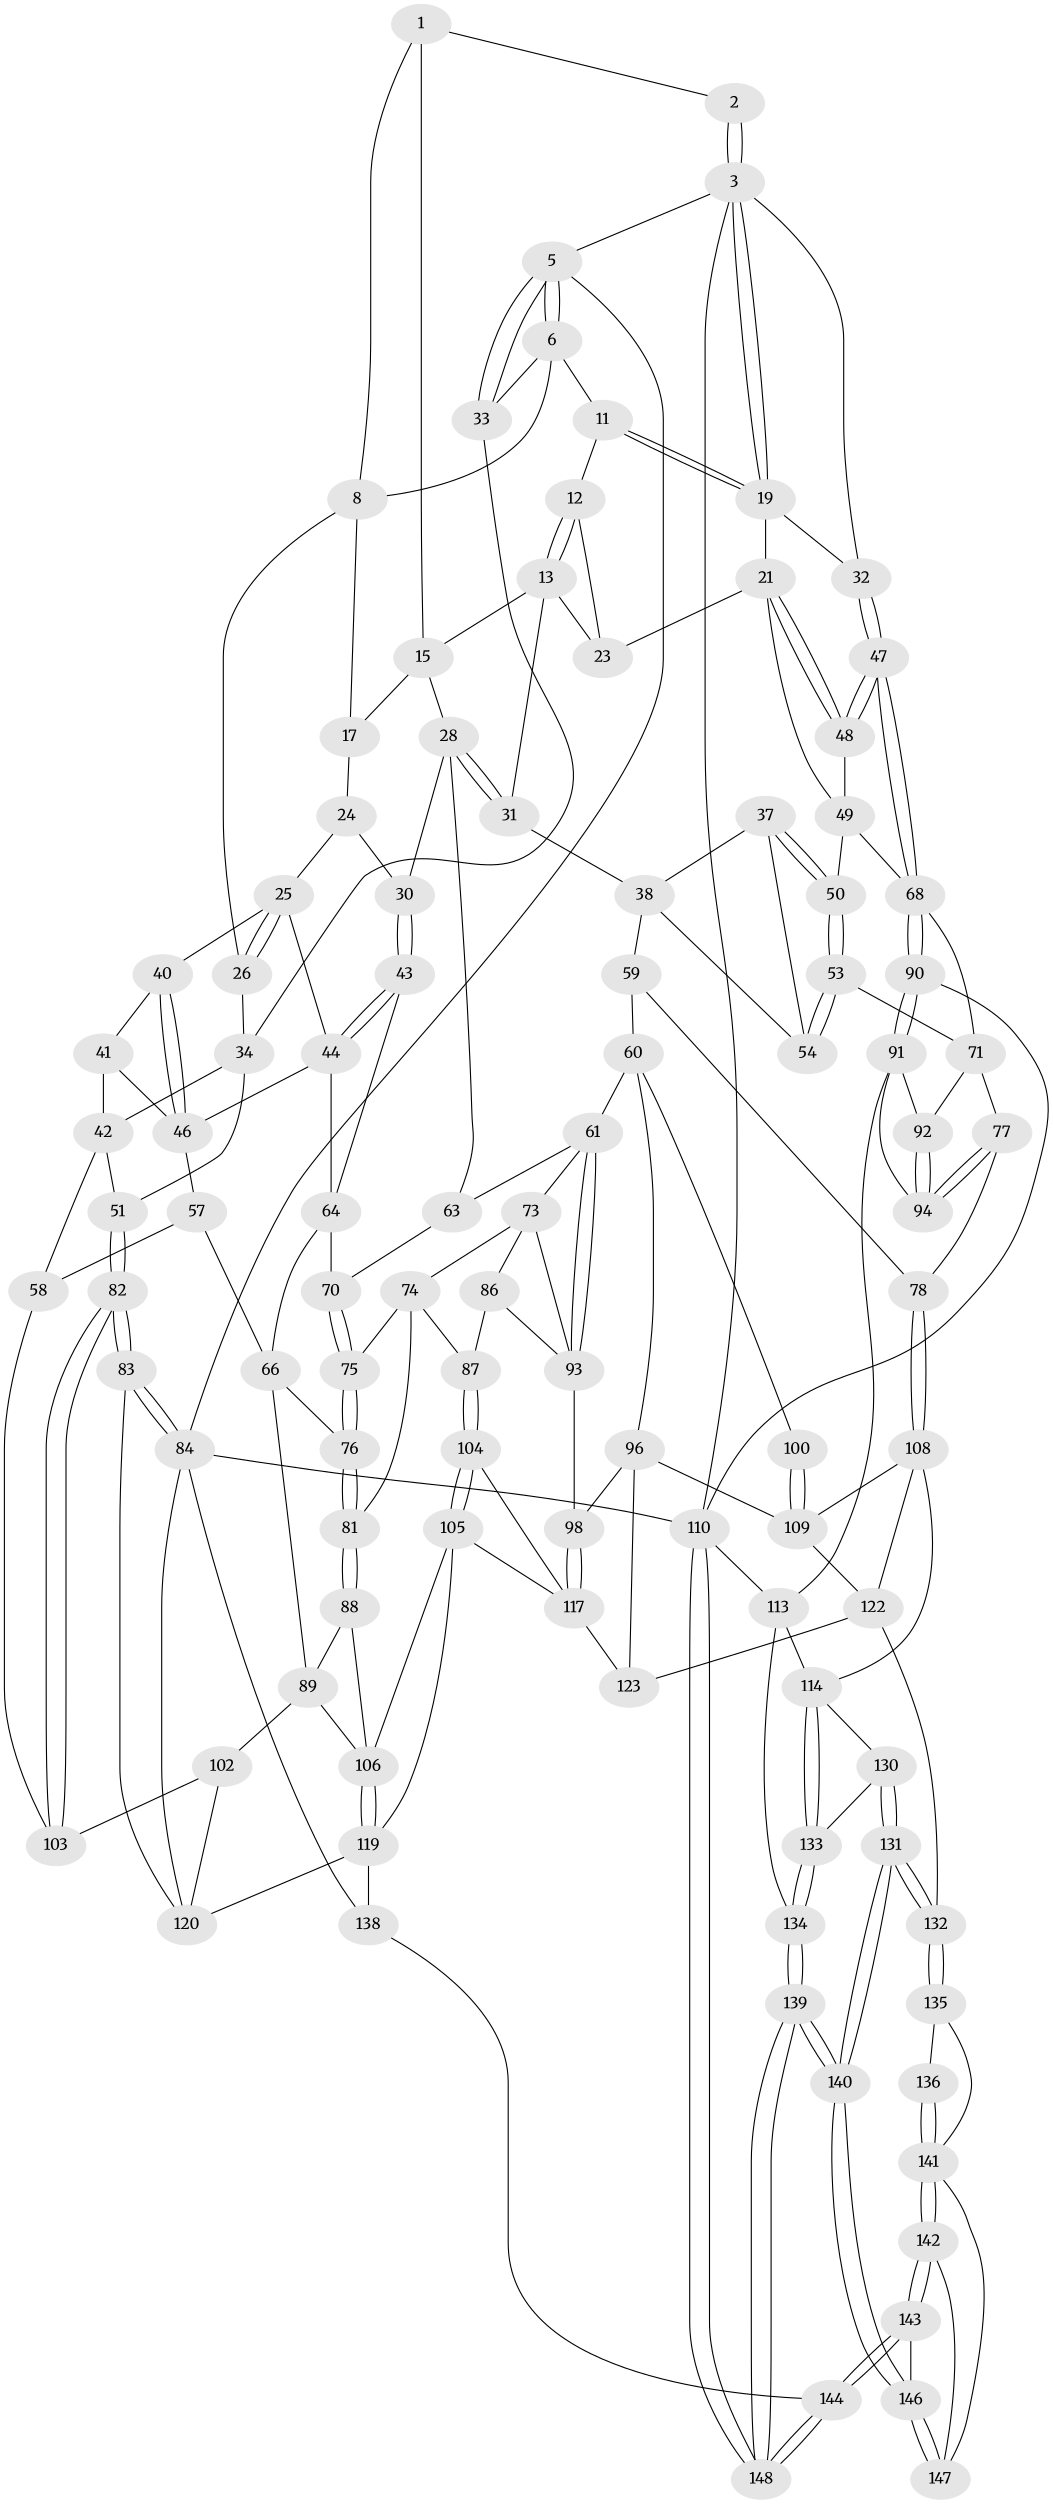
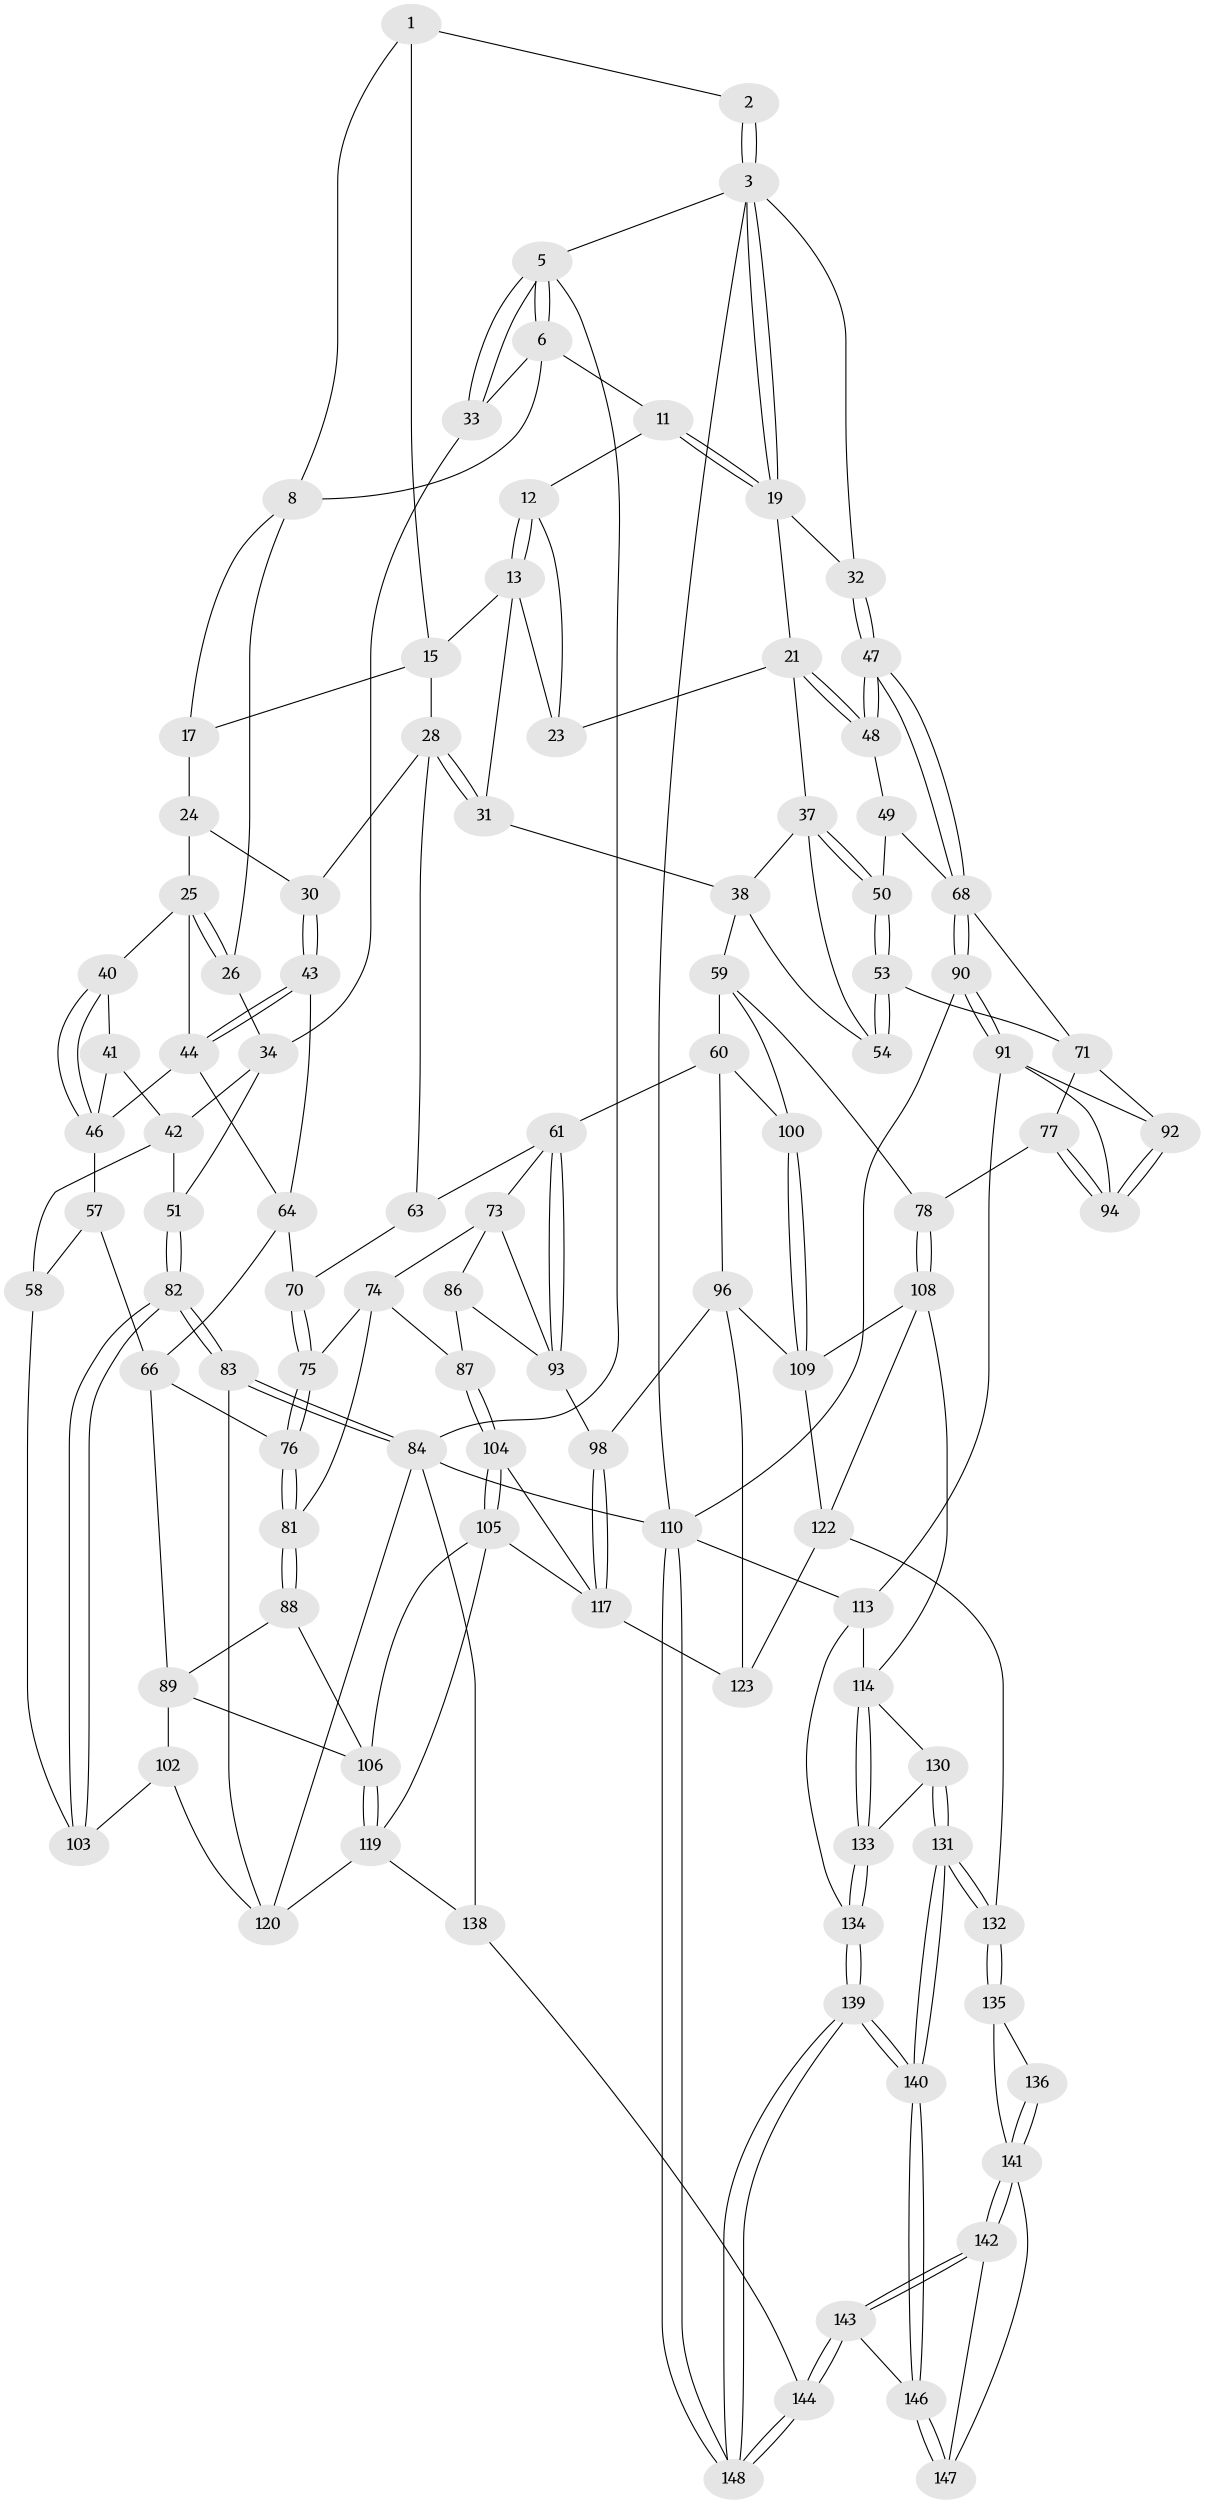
edge "21" -- "49": now "21" -- "37"
edge "59" -- "100": added
